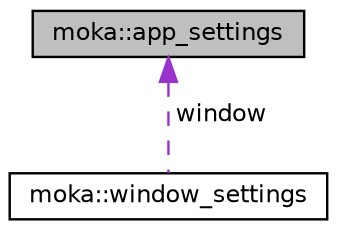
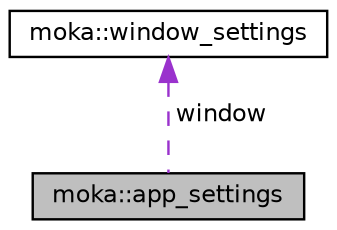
edge "moka::window_settings" -> "moka::app_settings": reversed
